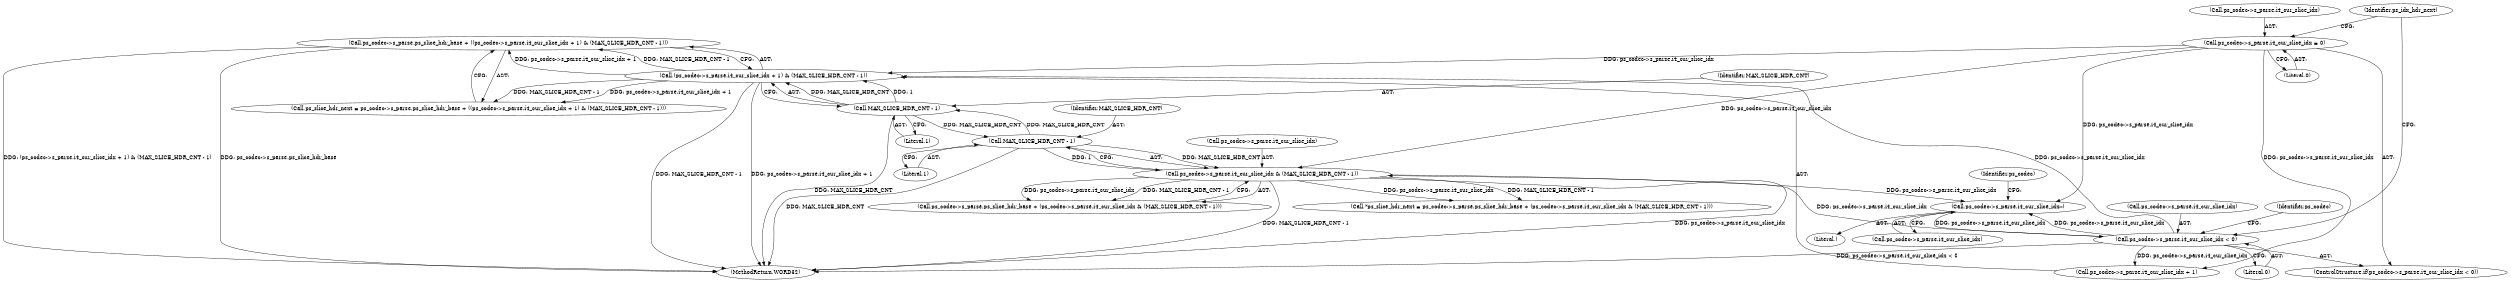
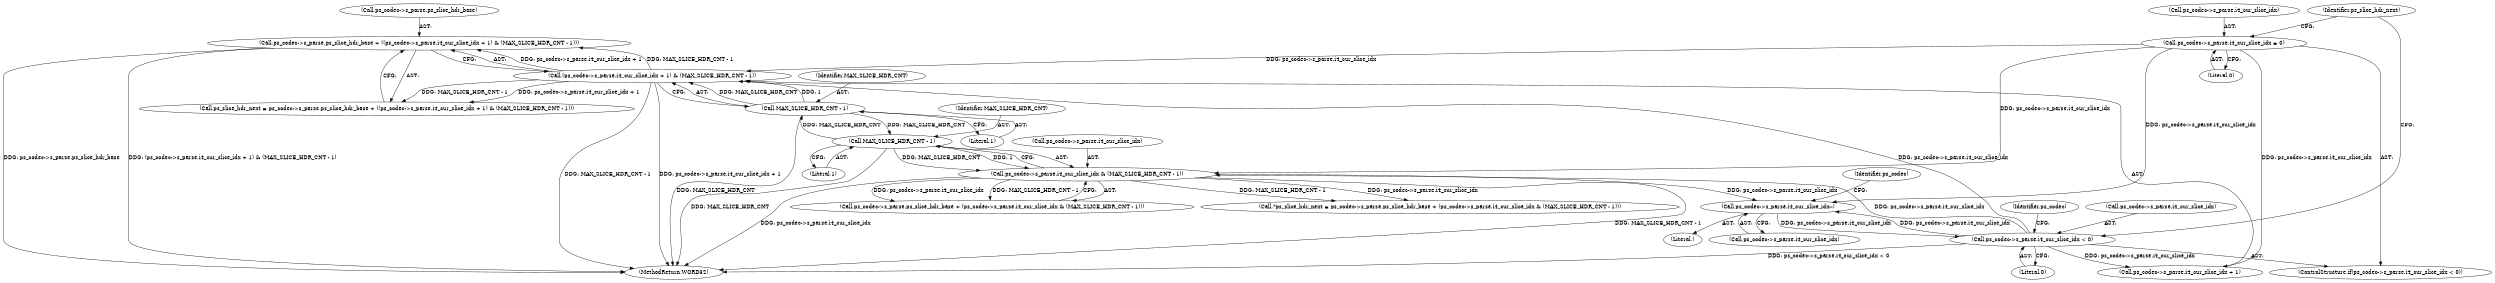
node "(Call,ps_codec->s_parse.ps_slice_hdr_base)": added
node "(Identifier,ps_idx_hdr_next)": label "(Identifier,ps_idx_hdr_next)" -> "(Identifier,ps_slice_hdr_next)"
